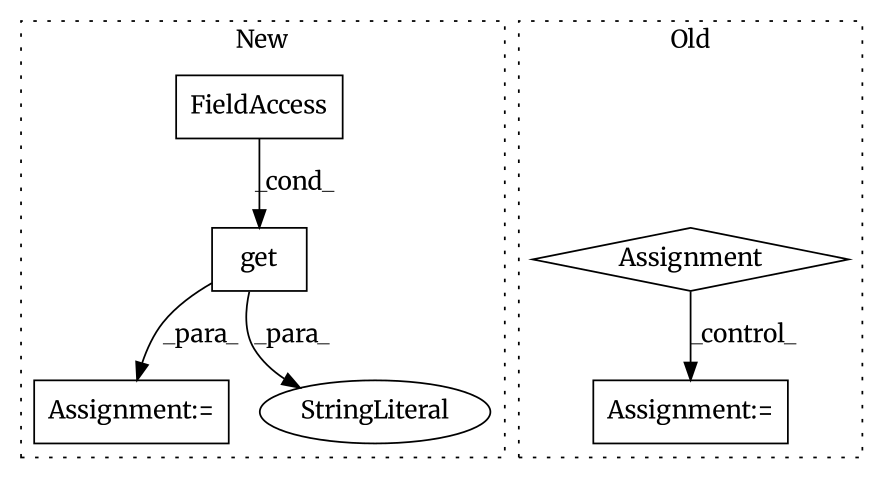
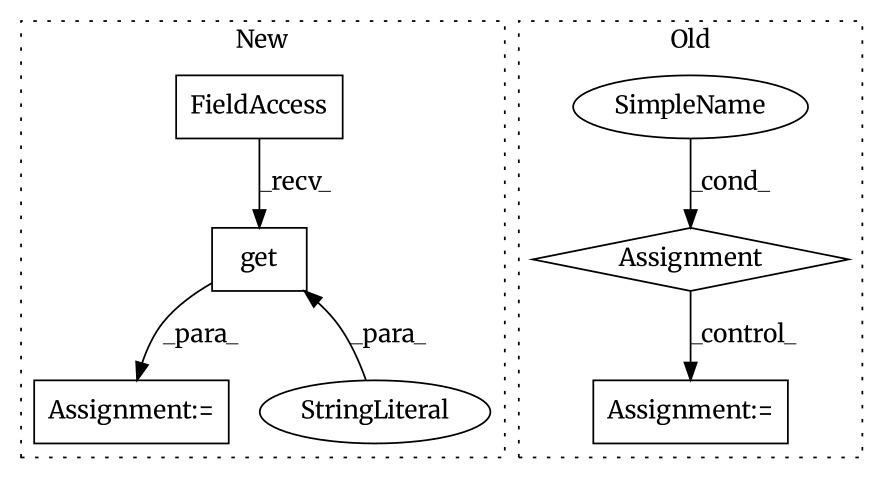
node "SimpleName": added
edge "FieldAccess" -> "get": label "_cond_" -> "_recv_"
edge "get" -> "StringLiteral": reversed
